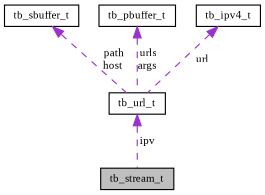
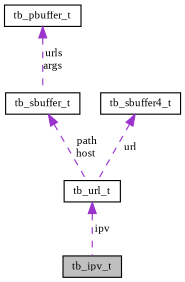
node "tb_ipv4_t": label "tb_ipv4_t" -> "tb_sbuffer4_t"
edge "tb_url_t" -> "tb_pbuffer_t": now "tb_sbuffer_t" -> "tb_pbuffer_t"
node "tb_stream_t": label "tb_stream_t" -> "tb_ipv_t"
